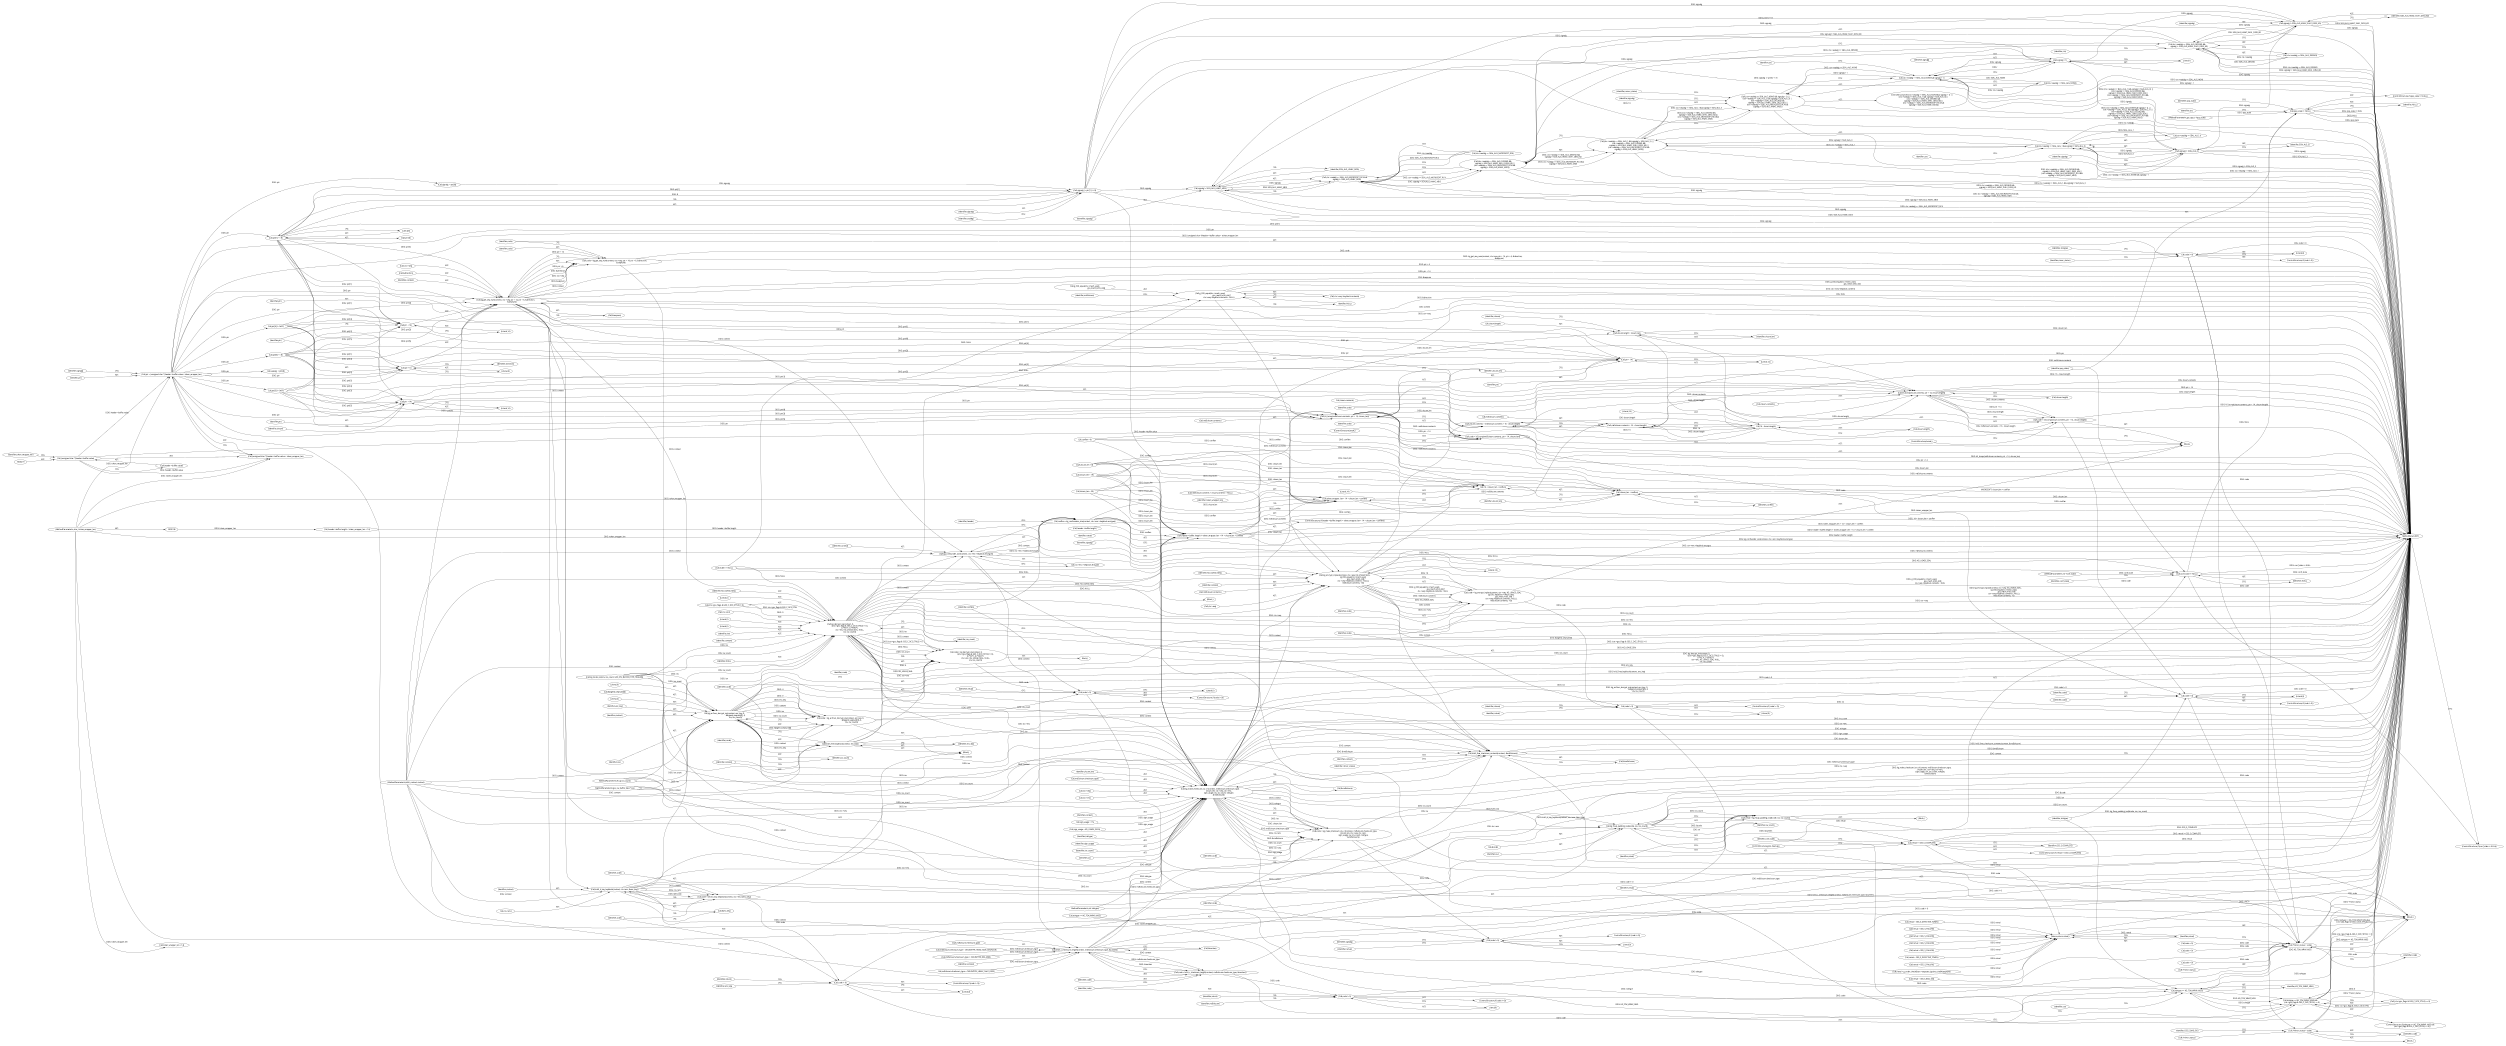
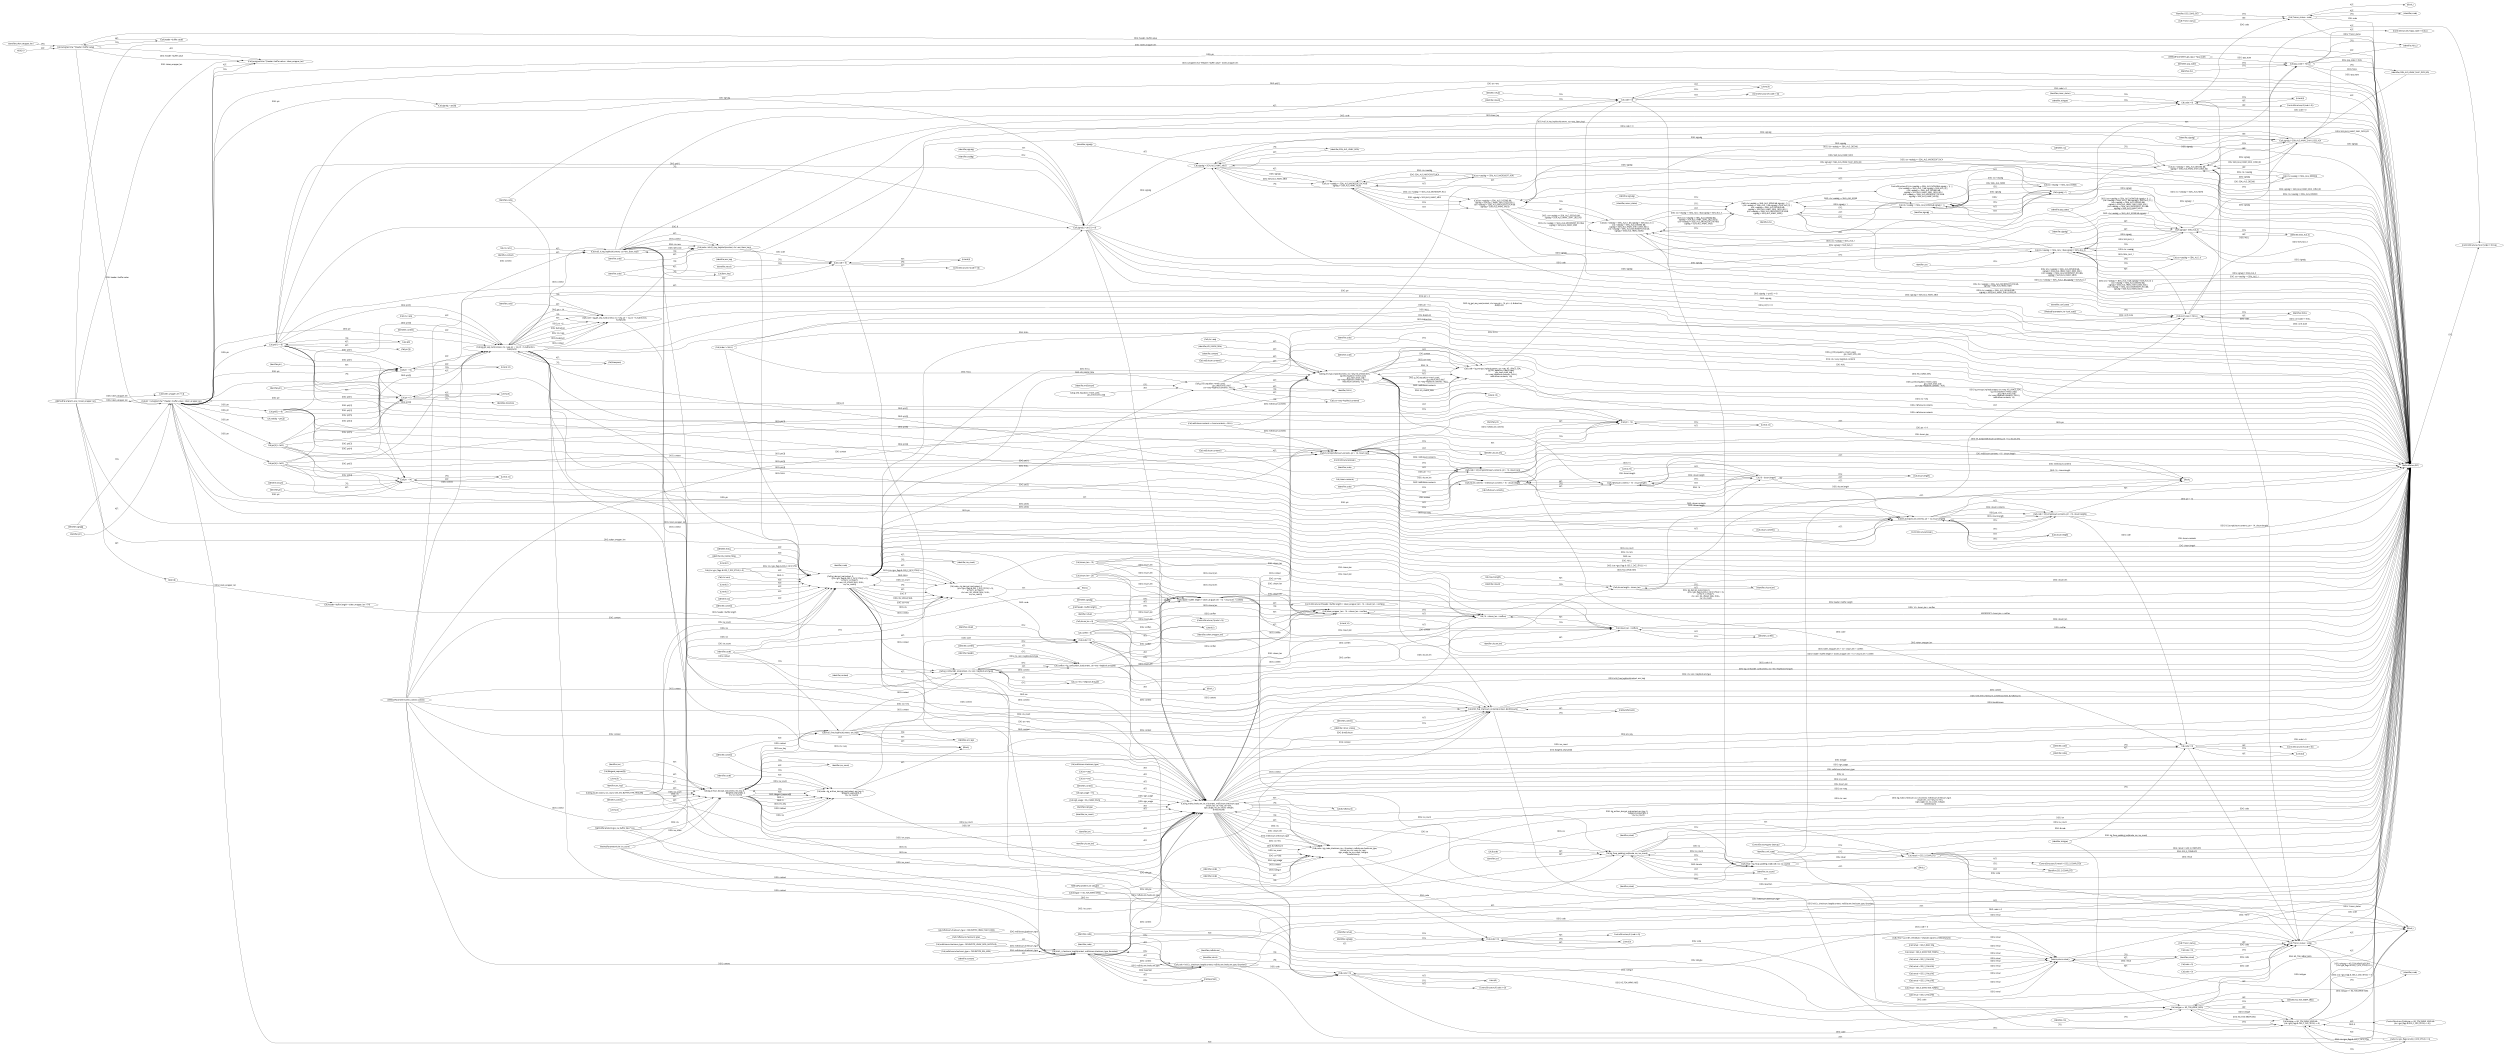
node "(Literal,1)": removed
edge "(Call,signalg |= ptr[1] << 8)" -> "(Call,signalg != SGN_ALG_3)": label "DDG: 16" -> "DDG: signalg"
node "(Call,&direction)": removed
node "(MethodParameterIn,fixup iov_count)": label "(MethodParameterIn,fixup iov_count)" -> "(MethodParameterIn,int iov_count)"
node "(Identifier,sign_usage)": removed
